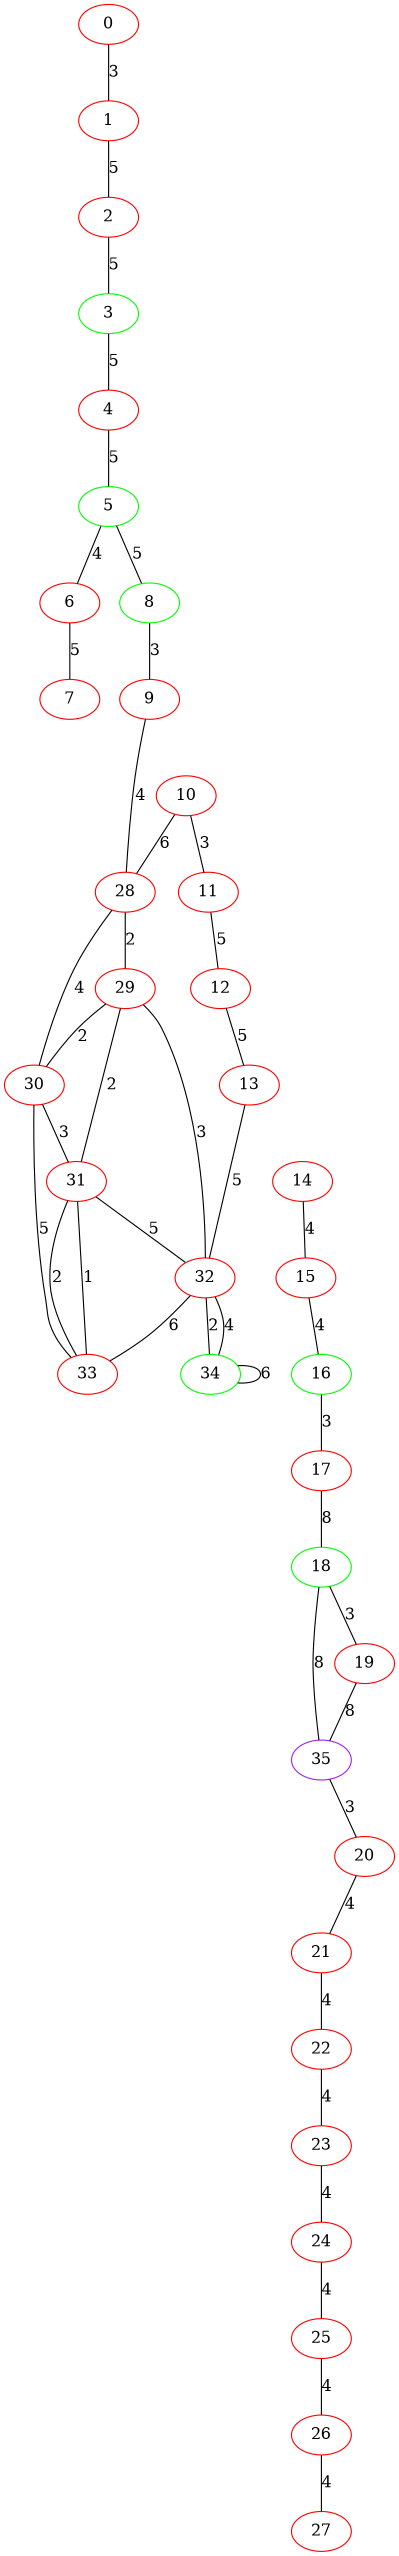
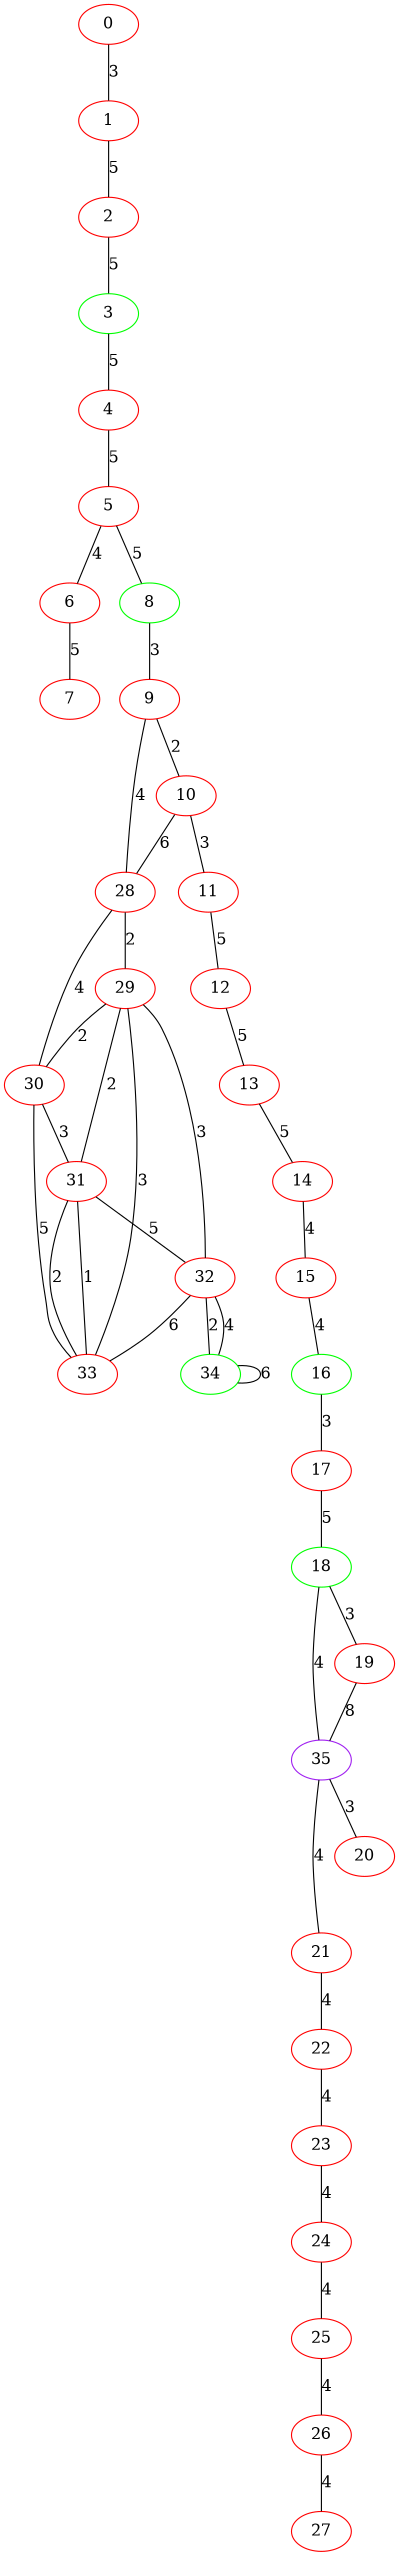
node "5": color green -> red
edge "9" -- "10": added, label "2"
edge "13" -- "32": now "13" -- "14"
edge "29" -- "33": added, label "3"
edge "17" -- "18": label "8" -> "5"
edge "18" -- "35": label "8" -> "4"
edge "20" -- "21": now "35" -- "21"
